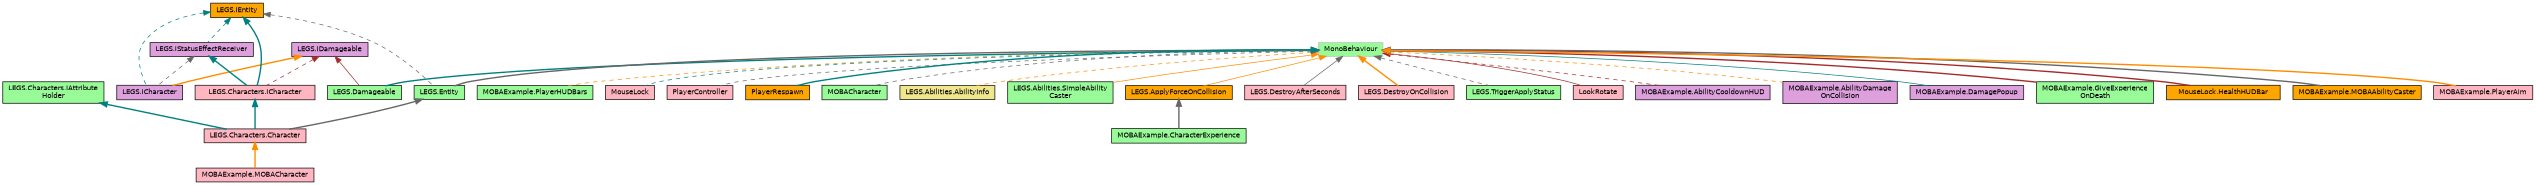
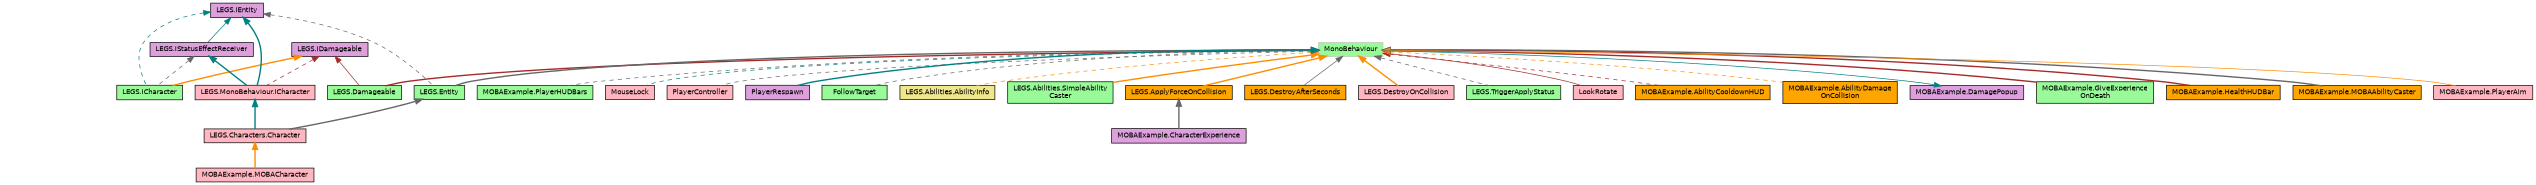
node "LEGS.IEntity": fillcolor orange -> plum
edge "LEGS.IStatusEffectReceiver" -> "LEGS.IEntity": style dashed -> solid
edge "LEGS.Damageable" -> "MonoBehaviour": color teal -> brown
edge "MOBAExample.PlayerHUDBars" -> "MonoBehaviour": color darkorange -> gray40
edge "MOBAExample.DamagePopup" -> "MonoBehaviour": reversed
edge "MOBAExample.PlayerAim" -> "MonoBehaviour": style bold -> solid
edge "LEGS.Abilities.SimpleAbility Caster" -> "MonoBehaviour": style solid -> bold
edge "LEGS.ApplyForceOnCollision" -> "MonoBehaviour": style solid -> bold
node "LEGS.Characters.IAttribute Holder": removed
node "LEGS.ICharacter": fillcolor plum -> palegreen
node "LEGS.Characters.ICharacter": label "LEGS.Characters.ICharacter" -> "LEGS.MonoBehaviour.ICharacter"
node "PlayerRespawn": fillcolor orange -> plum
node "MOBACharacter": label "MOBACharacter" -> "FollowTarget"
node "LEGS.DestroyAfterSeconds": fillcolor lightpink -> orange
node "MOBAExample.AbilityCooldownHUD": fillcolor plum -> orange
node "MOBAExample.AbilityDamage OnCollision": fillcolor plum -> orange
node "MouseLock.HealthHUDBar": label "MouseLock.HealthHUDBar" -> "MOBAExample.HealthHUDBar"
node "MOBAExample.CharacterExperience": fillcolor palegreen -> plum
